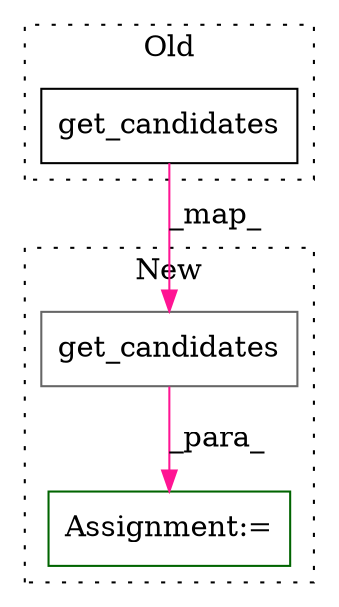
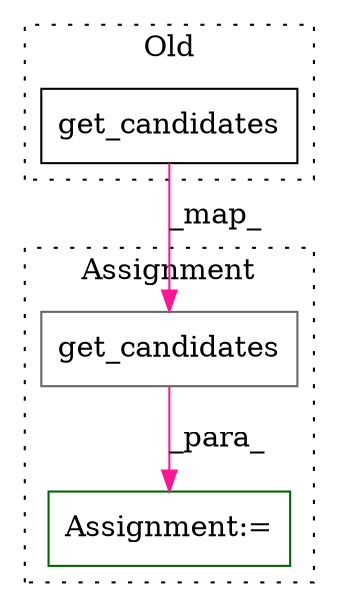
cluster "New": label "New" -> "Assignment"
